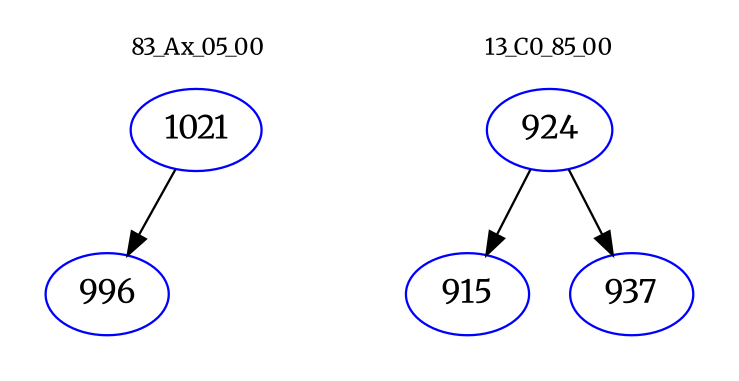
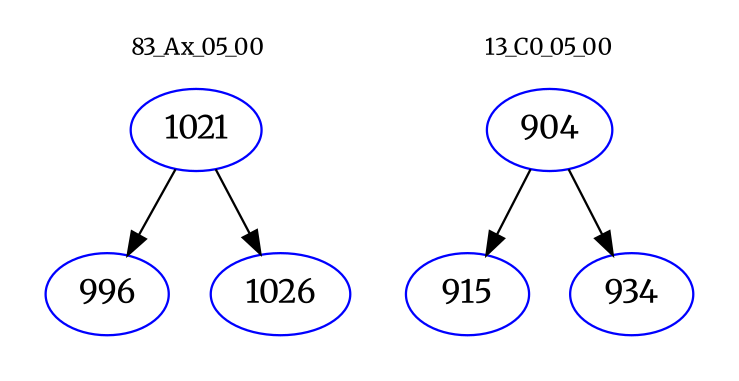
cluster "13_C0_85_00": label "13_C0_85_00" -> "13_C0_05_00"
node "924": label "924" -> "904"
node "1026": added
node "937": label "937" -> "934"
